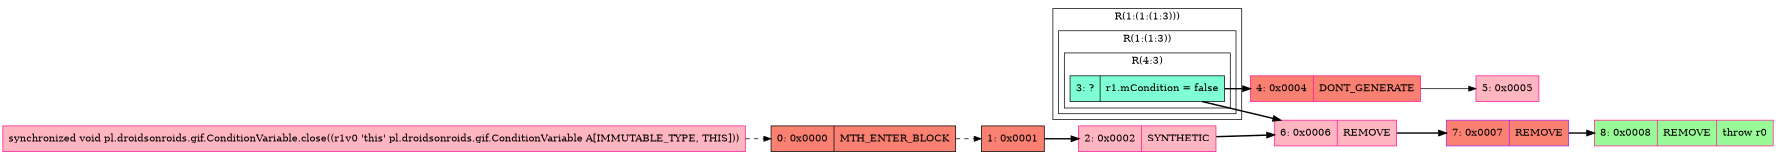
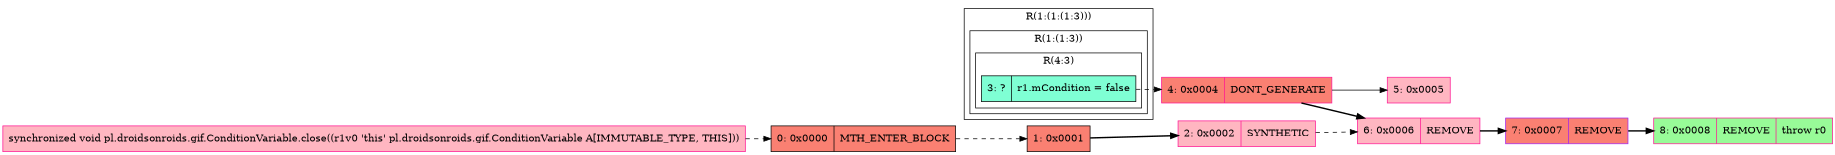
edge "3: ?" -> "4: 0x0004": style bold -> dashed
edge "3: ?" -> "6: 0x0006": now "4: 0x0004" -> "6: 0x0006"
edge "2: 0x0002" -> "6: 0x0006": style bold -> dashed
